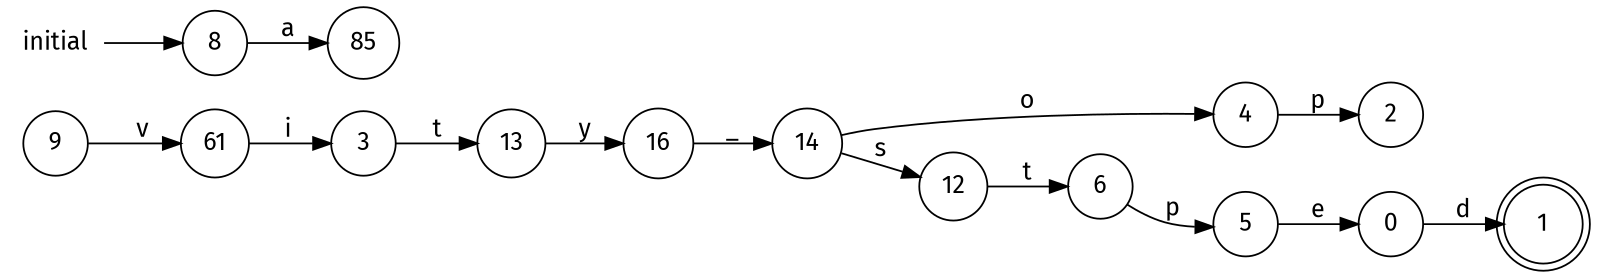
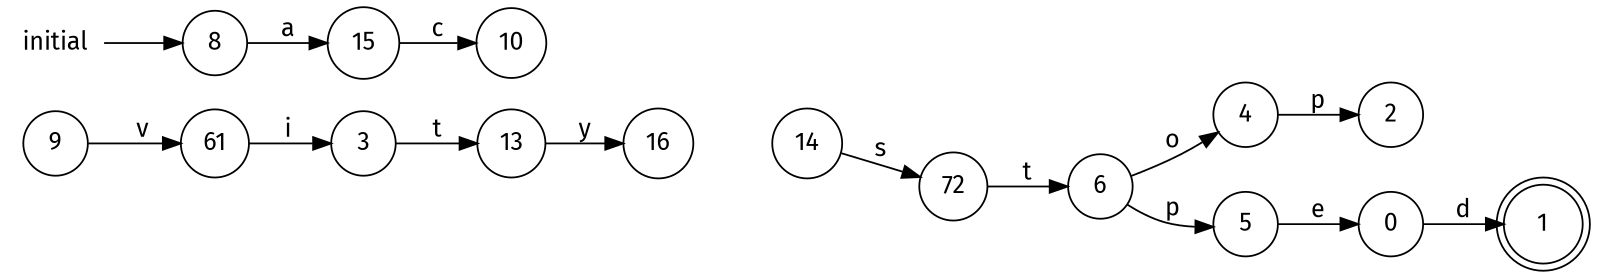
node "85": label "85" -> "15"
node "10": added
edge "14" -> "4": now "6" -> "4"
edge "16" -> "14": removed, label "_"
node "12": label "12" -> "72"
